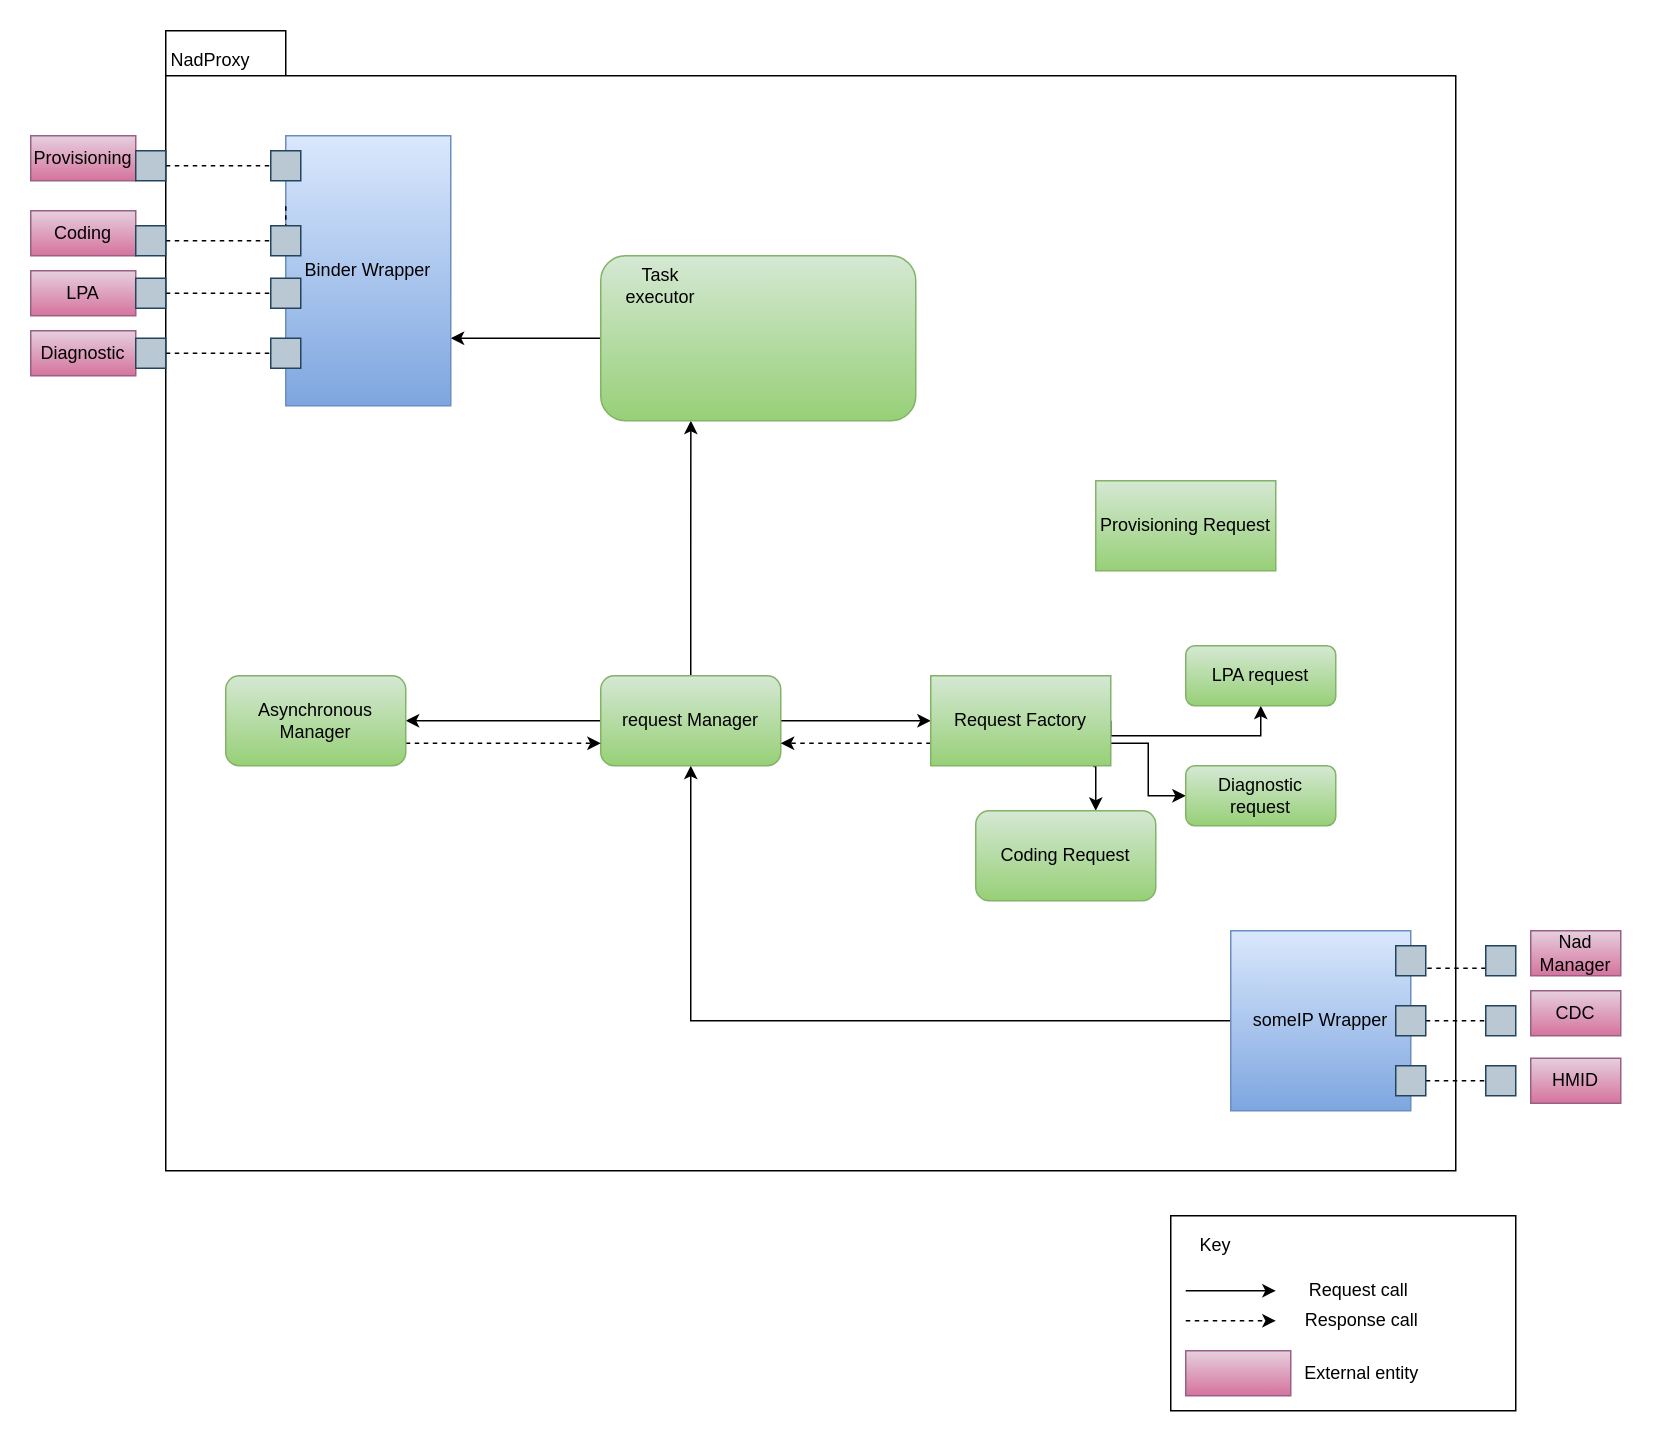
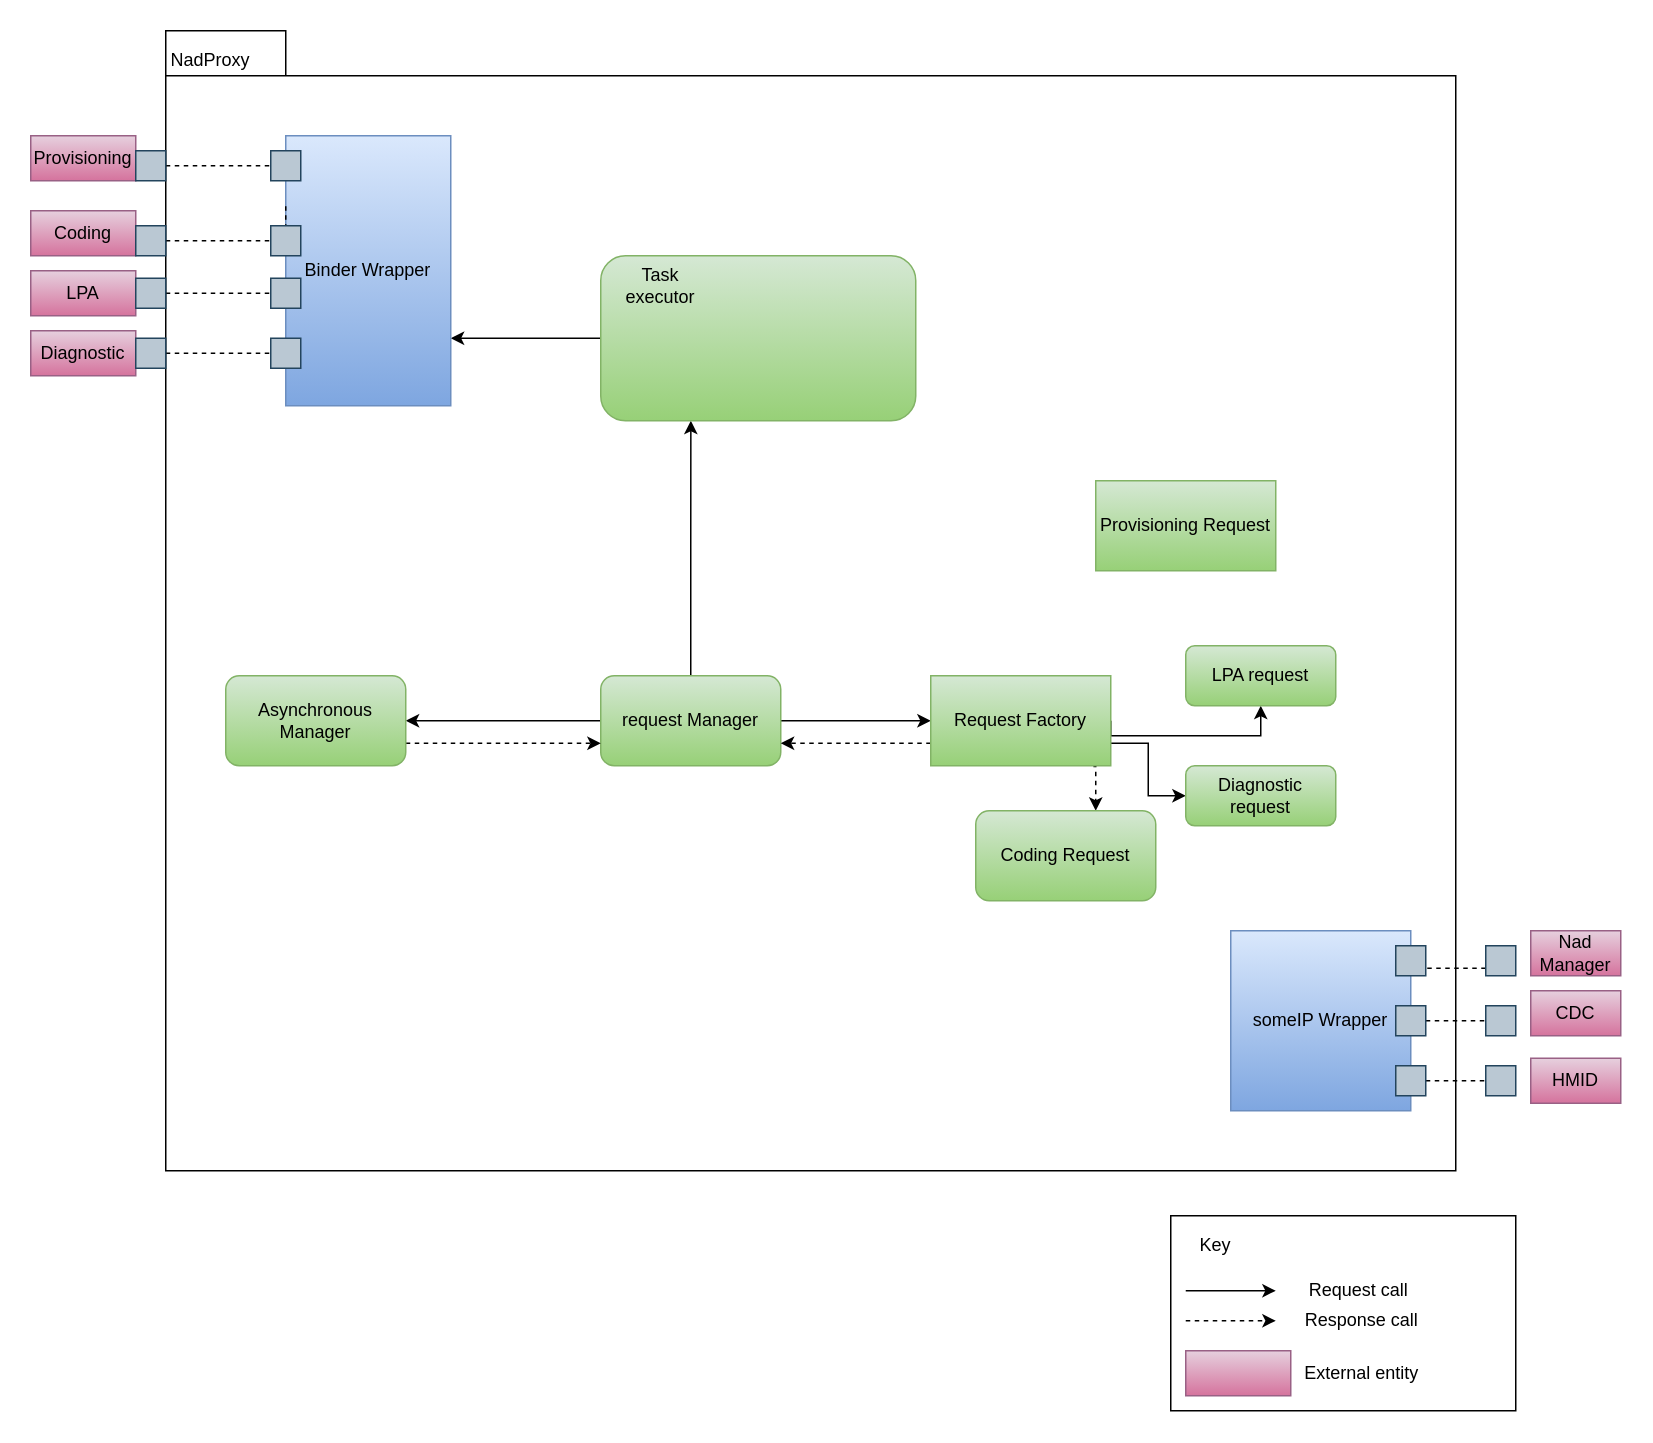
edge "Request Factory" -> "Coding Request": style solid -> dashed
edge "someIP Wrapper" -> "request Manager": removed
